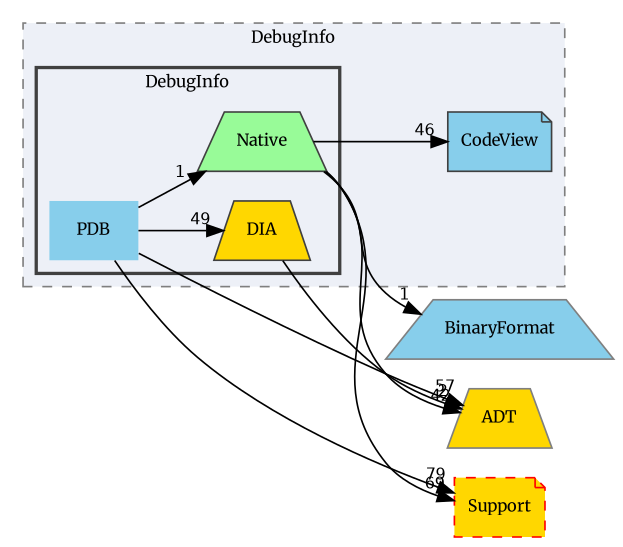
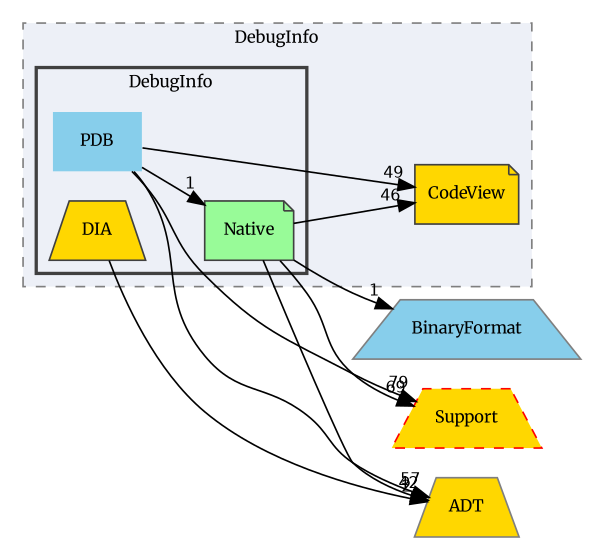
node "Native": shape trapezium -> note
node "CodeView": fillcolor skyblue -> gold
edge "PDB" -> "DIA": now "PDB" -> "CodeView"
node "Support": shape note -> trapezium
